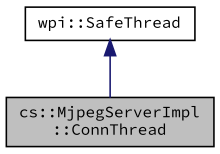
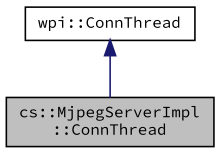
node "wpi::SafeThread": label "wpi::SafeThread" -> "wpi::ConnThread"
